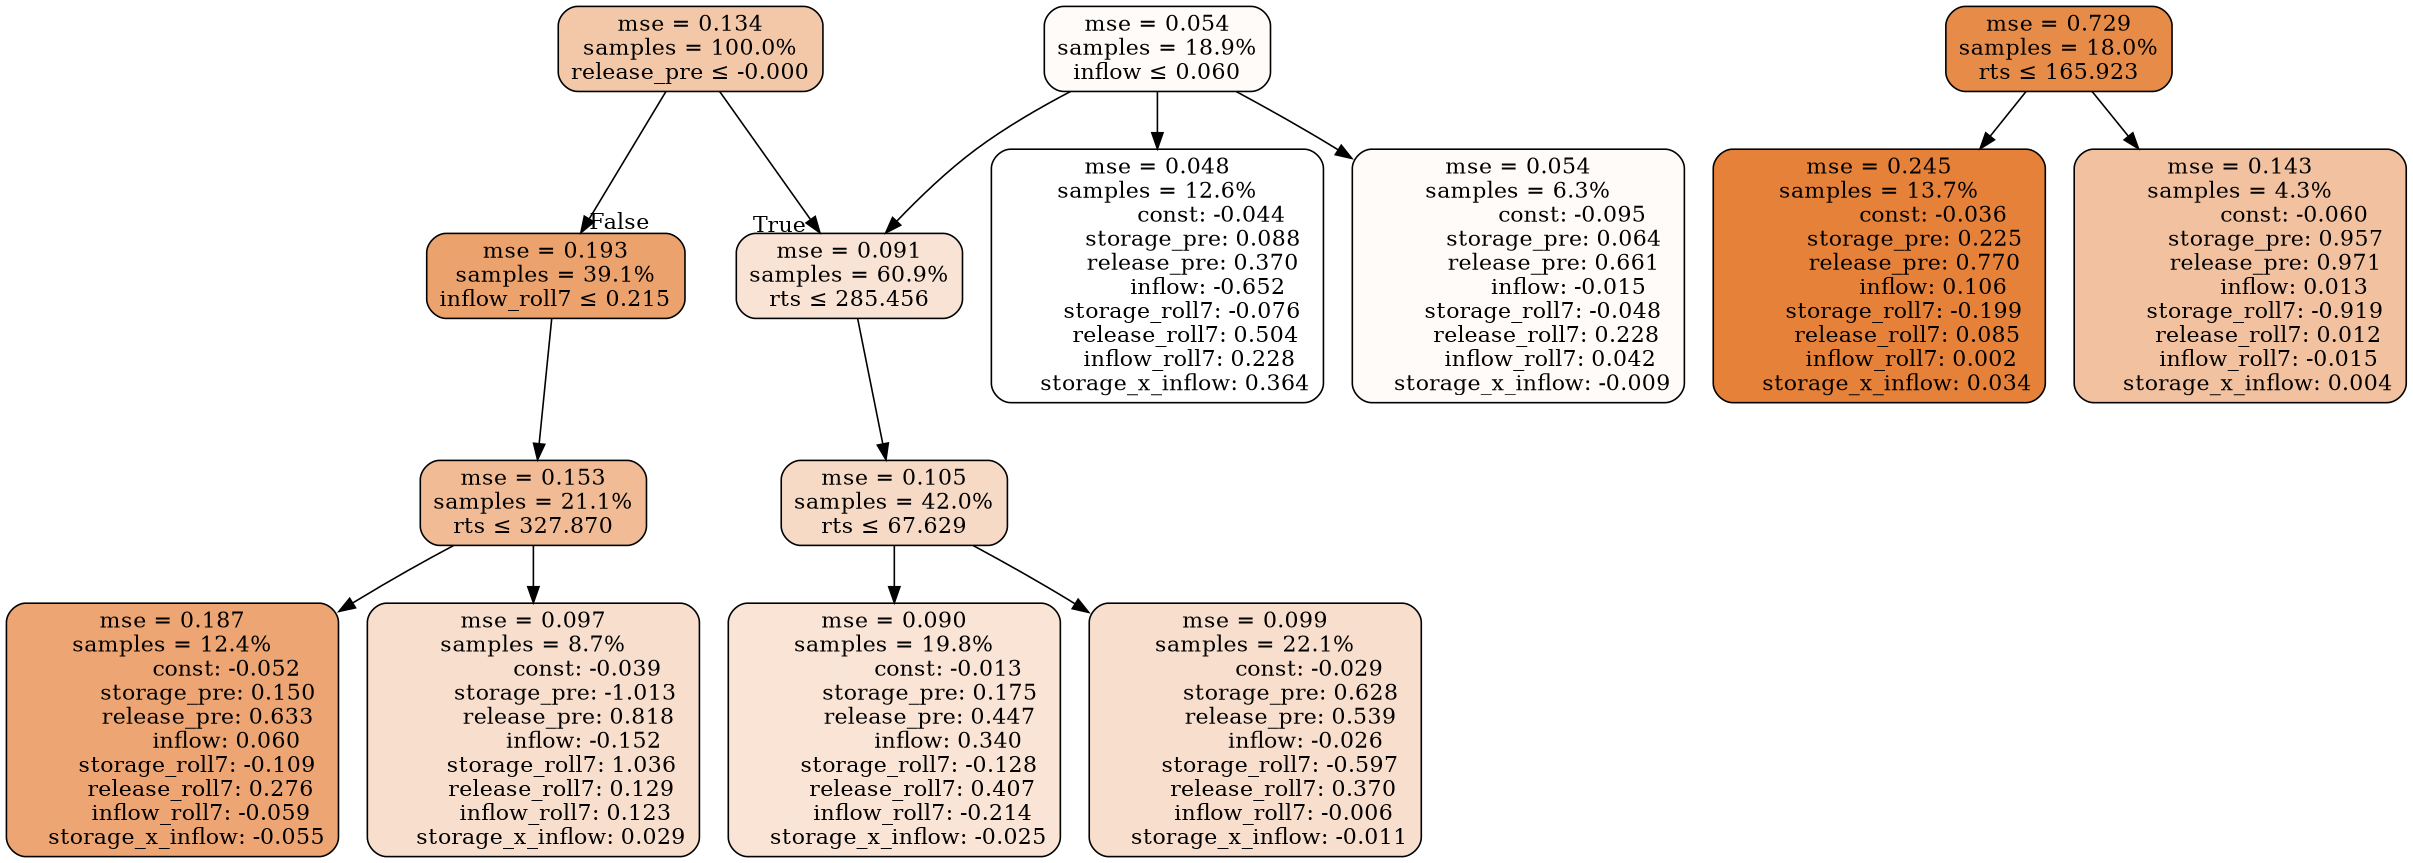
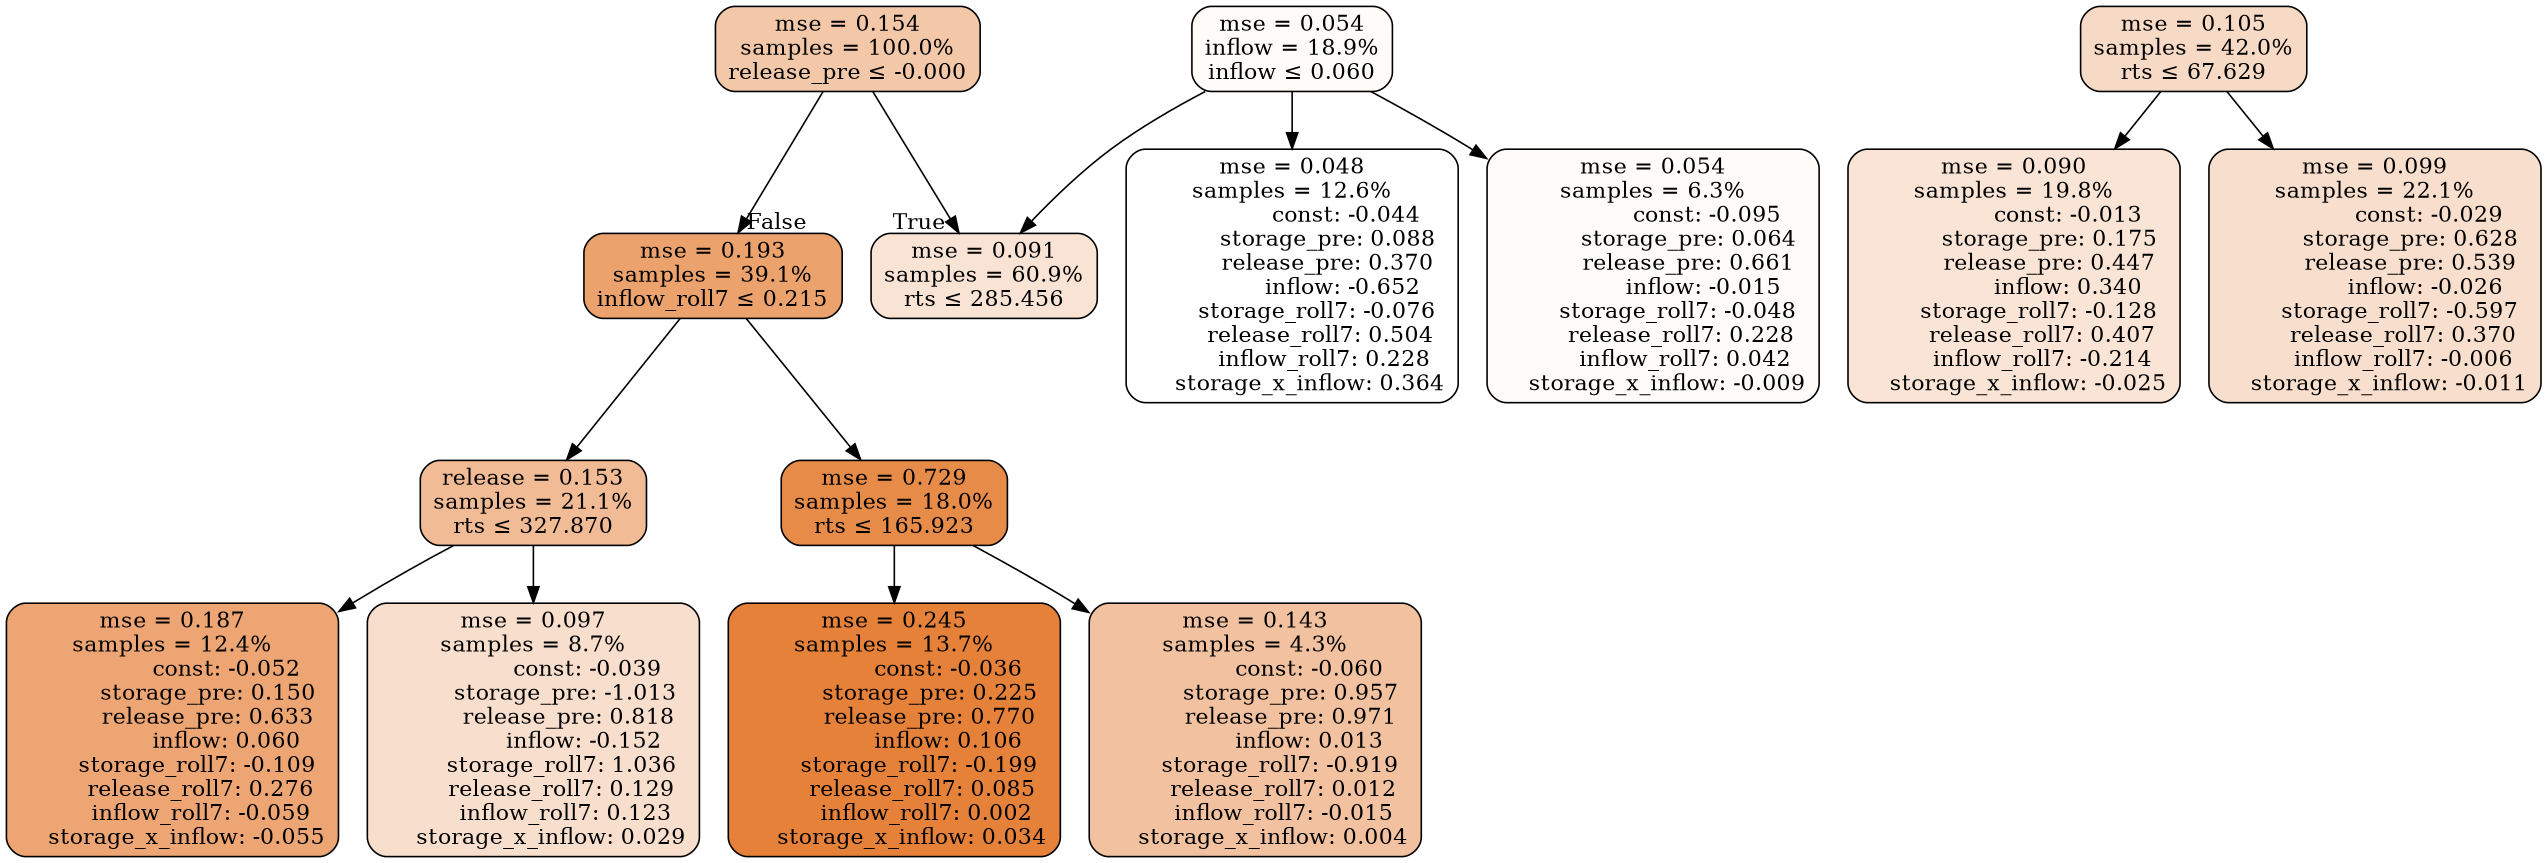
node "mse = 0.134 samples = 100.0% release_pre ≤ -0.000": label "mse = 0.134 samples = 100.0% release_pre ≤ -0.000" -> "mse = 0.154 samples = 100.0% release_pre ≤ -0.000"
node "mse = 0.054 samples = 18.9% inflow ≤ 0.060": label "mse = 0.054 samples = 18.9% inflow ≤ 0.060" -> "mse = 0.054 inflow = 18.9% inflow ≤ 0.060"
edge "mse = 0.091 samples = 60.9% rts ≤ 285.456" -> "mse = 0.105 samples = 42.0% rts ≤ 67.629": removed
edge "mse = 0.193 samples = 39.1% inflow_roll7 ≤ 0.215" -> "mse = 0.729 samples = 18.0% rts ≤ 165.923": added
node "mse = 0.153 samples = 21.1% rts ≤ 327.870": label "mse = 0.153 samples = 21.1% rts ≤ 327.870" -> "release = 0.153 samples = 21.1% rts ≤ 327.870"
